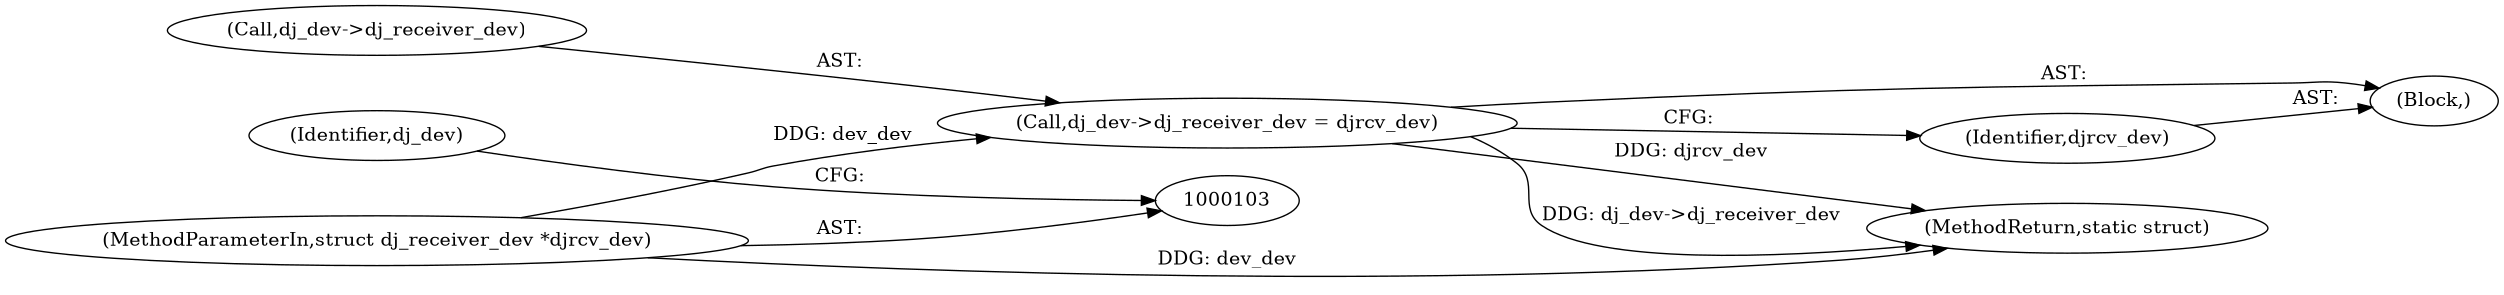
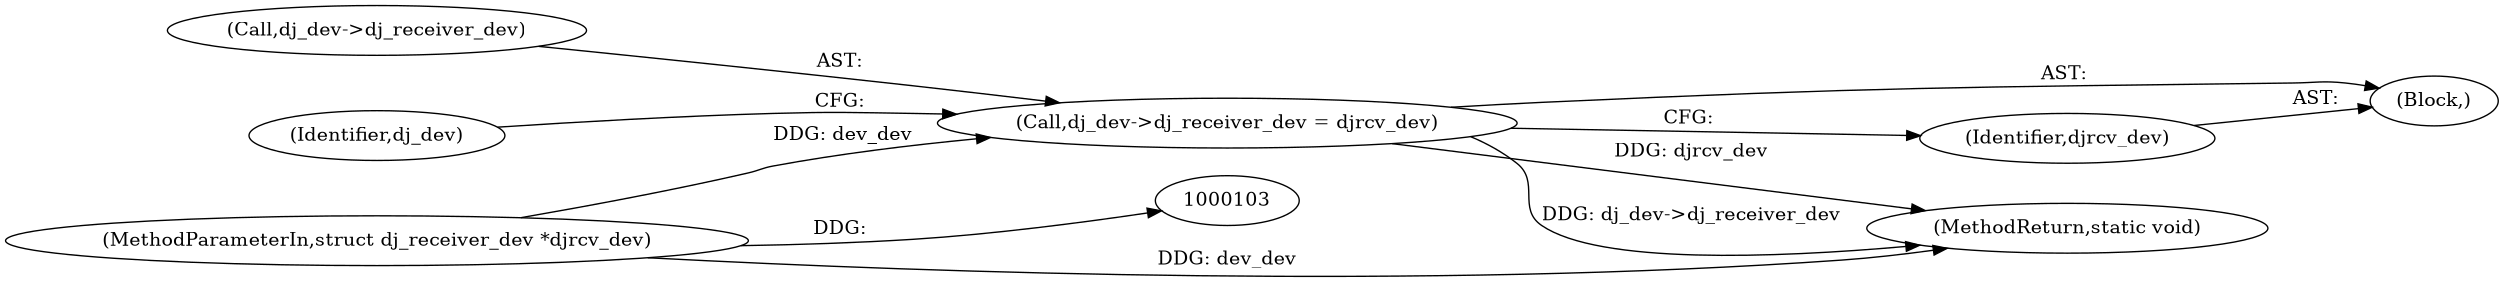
edge "(Identifier,dj_dev)" -> "1000103": now "(Identifier,dj_dev)" -> "(Call,dj_dev->dj_receiver_dev = djrcv_dev)"
node "(MethodReturn,static struct)": label "(MethodReturn,static struct)" -> "(MethodReturn,static void)"
edge "(MethodParameterIn,struct dj_receiver_dev *djrcv_dev)" -> "1000103": label "AST: " -> "DDG: "
